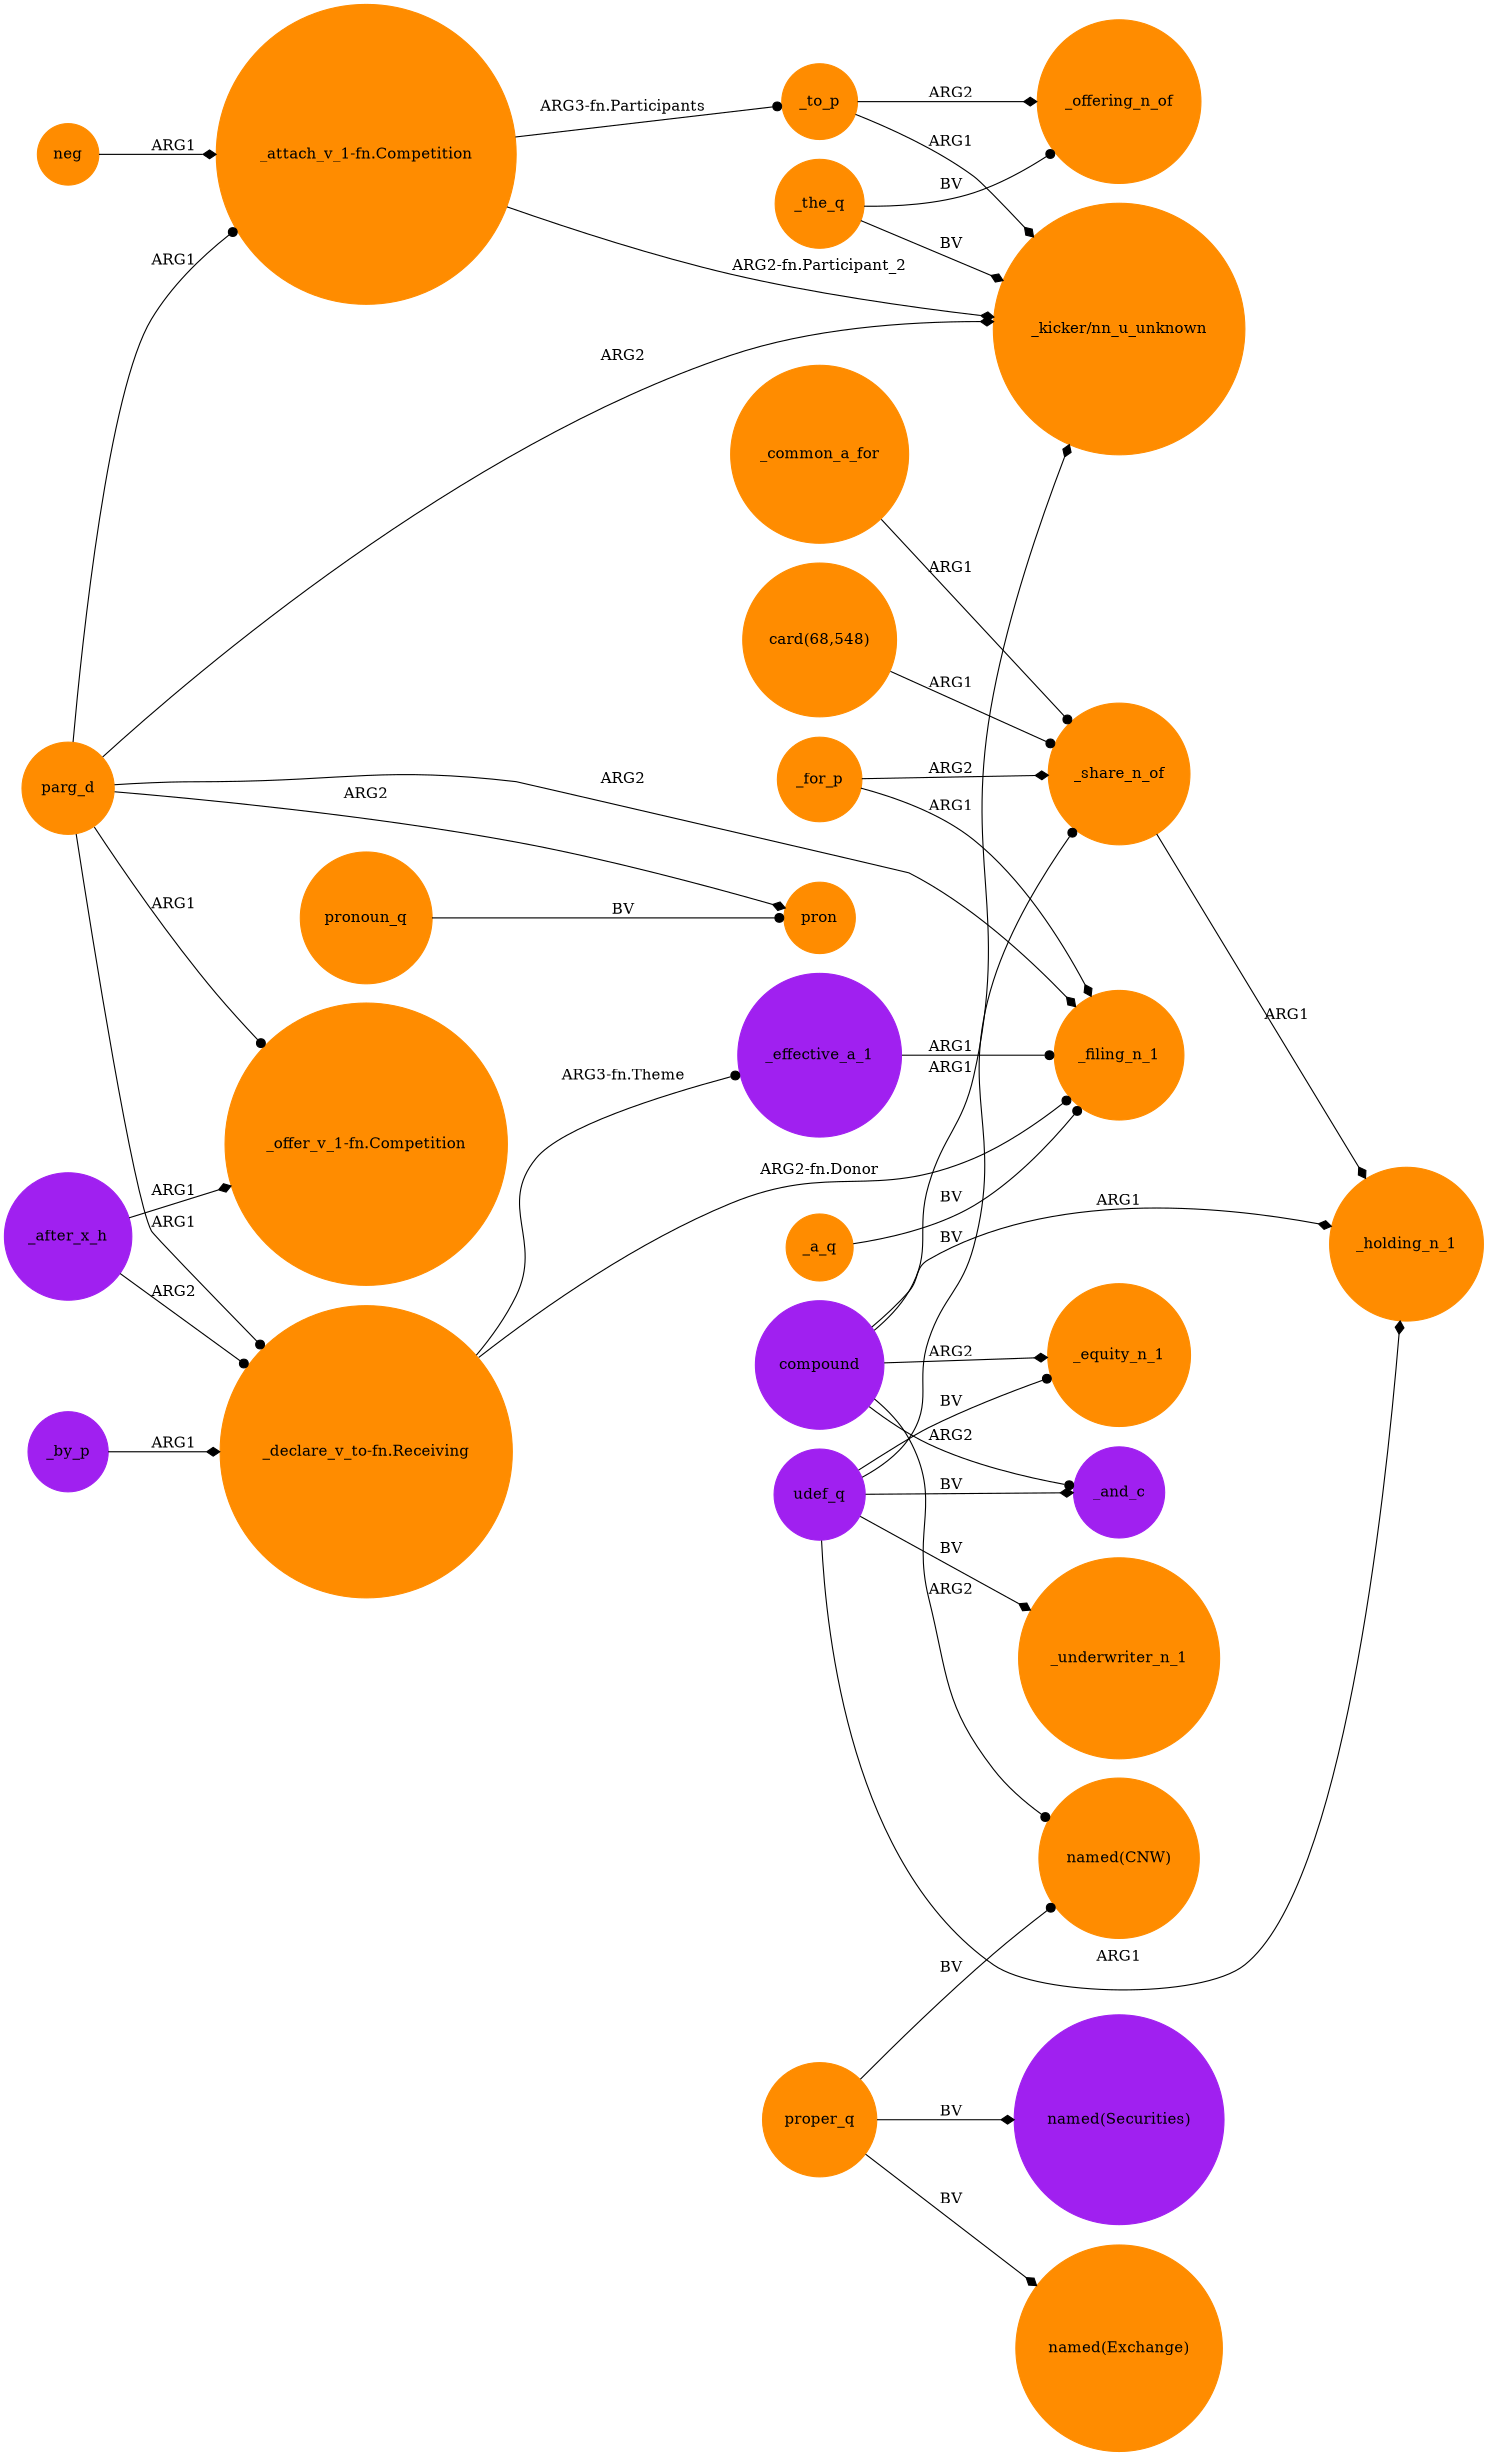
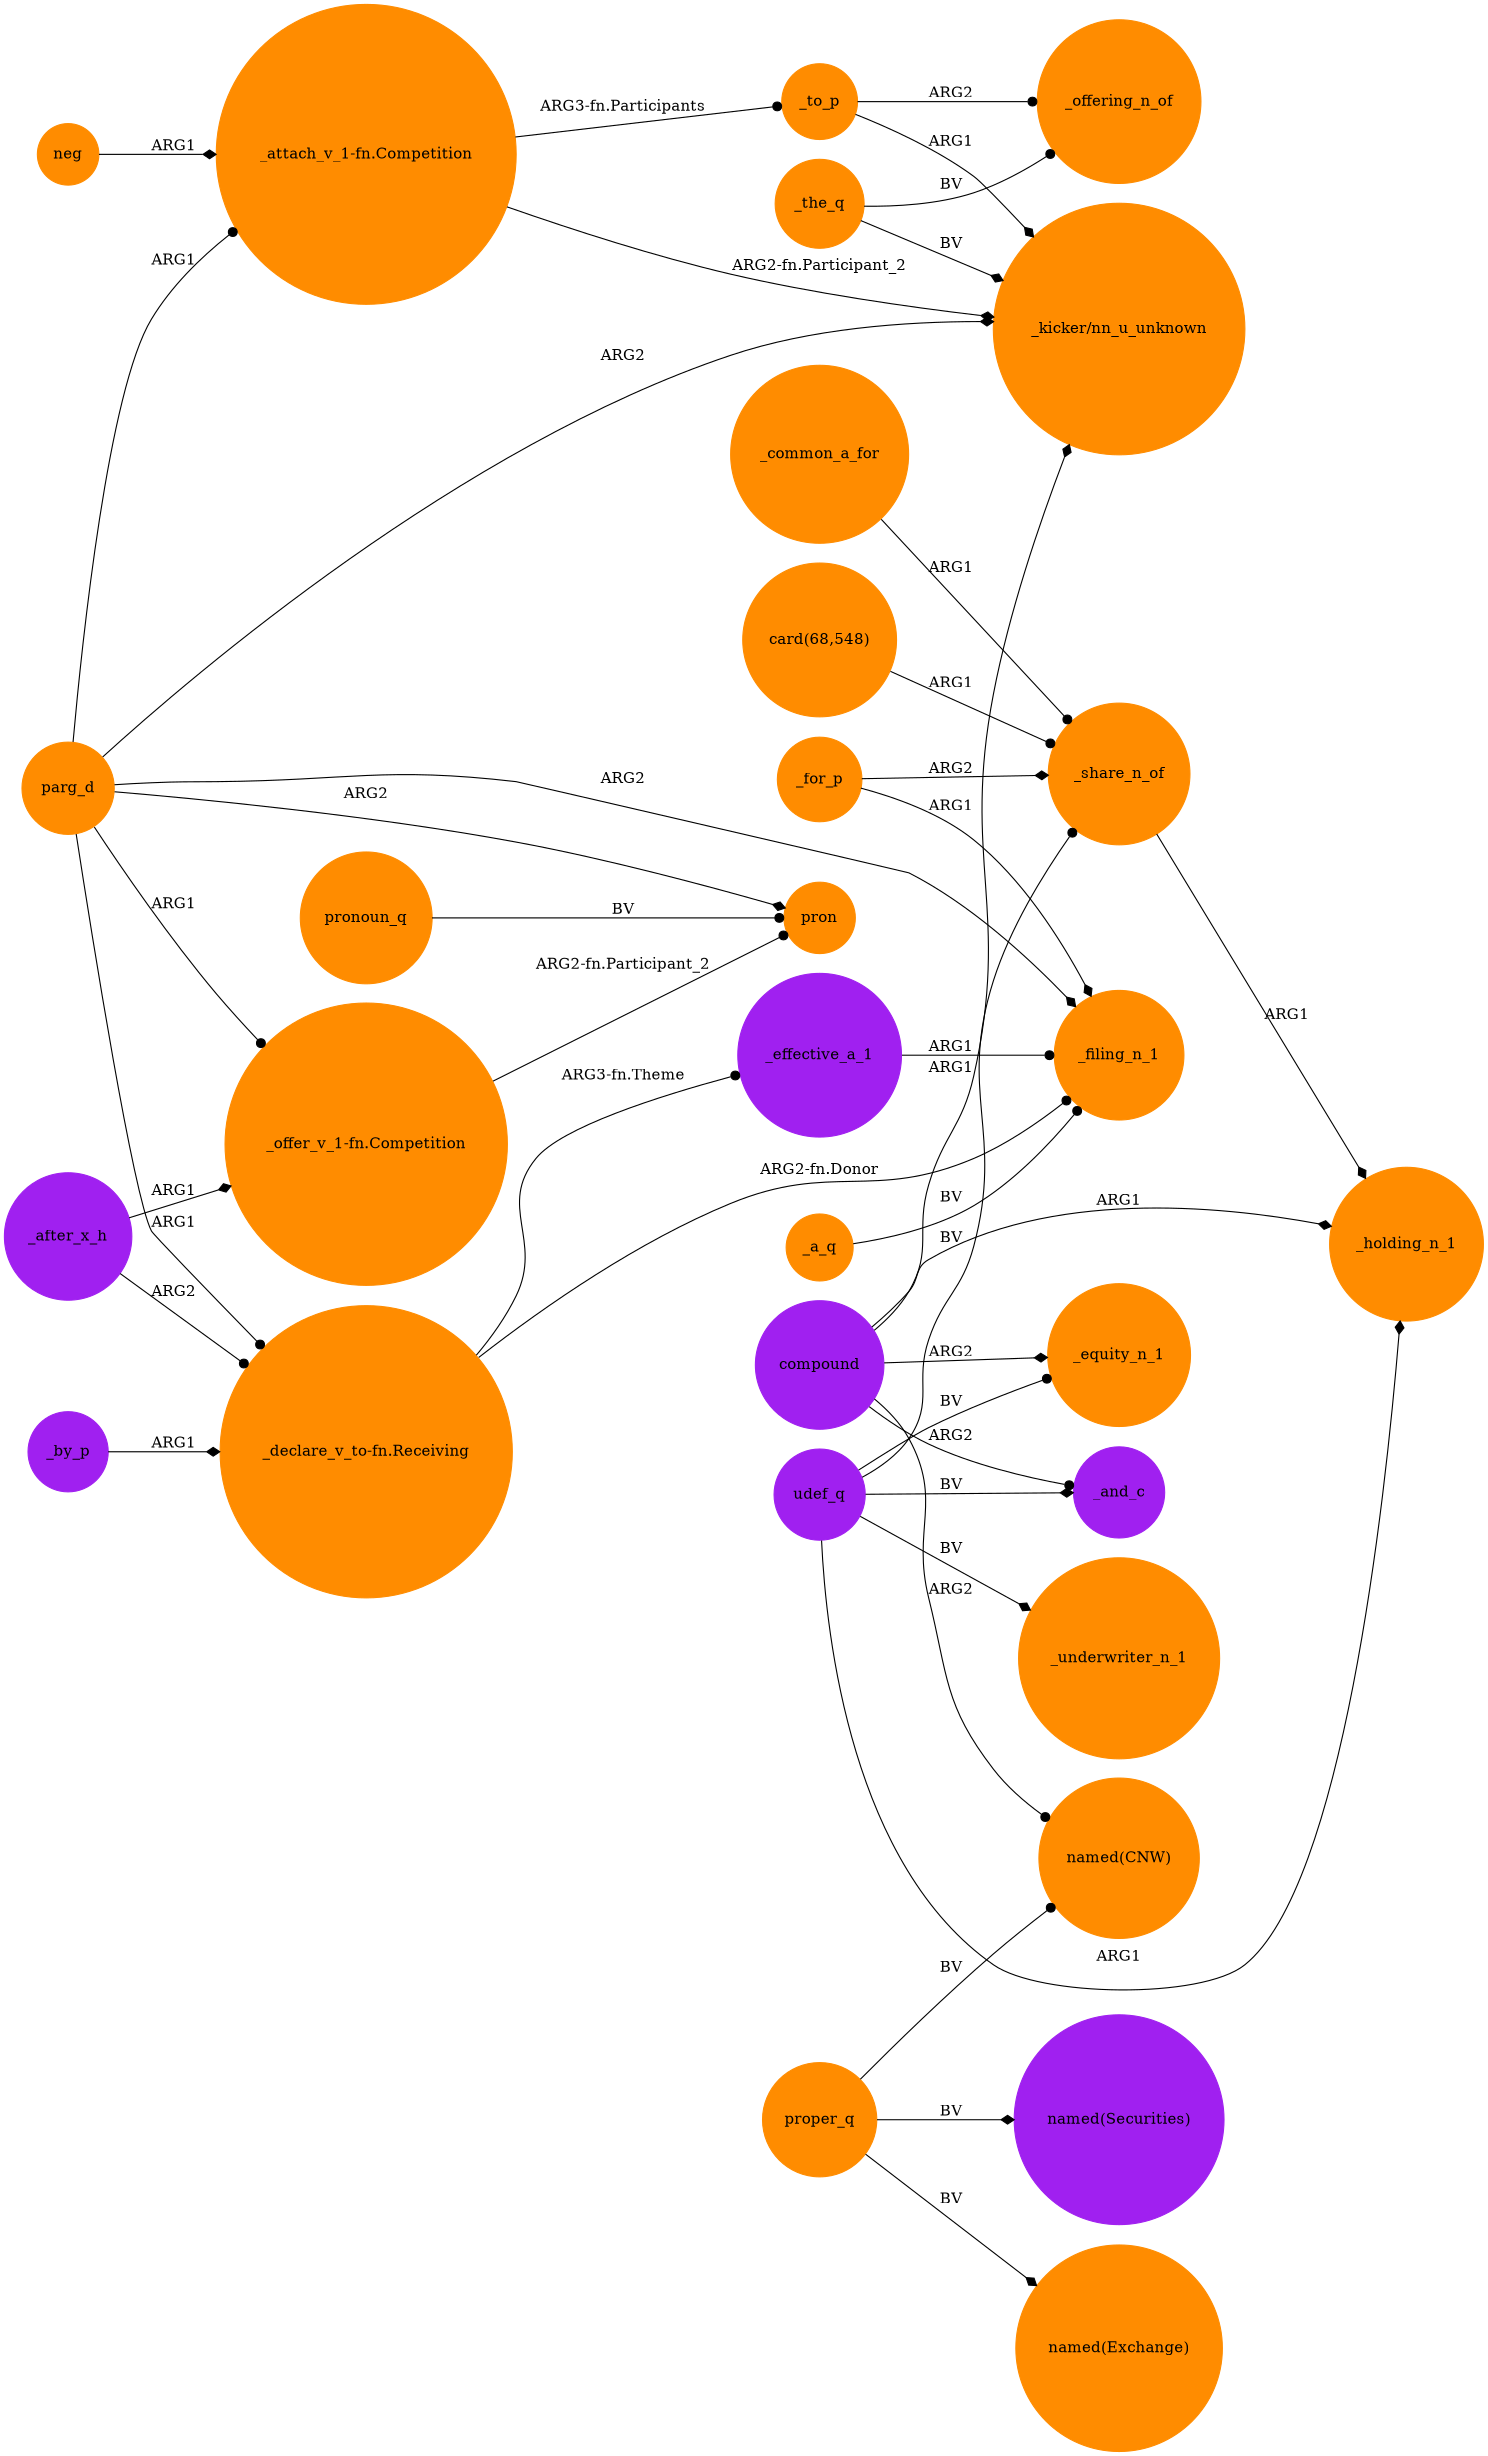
edge "_to_p" -> "_offering_n_of": arrowhead diamond -> dot
edge "_offer_v_1-fn.Competition" -> "pron": added, label "ARG2-fn.Participant_2"
